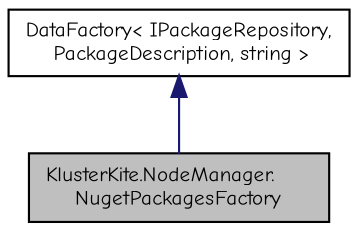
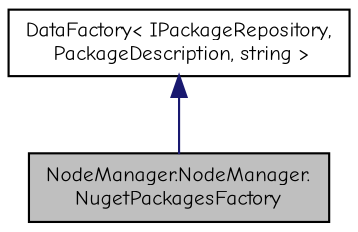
node "KlusterKite.NodeManager. NugetPackagesFactory": label "KlusterKite.NodeManager. NugetPackagesFactory" -> "NodeManager.NodeManager. NugetPackagesFactory"
